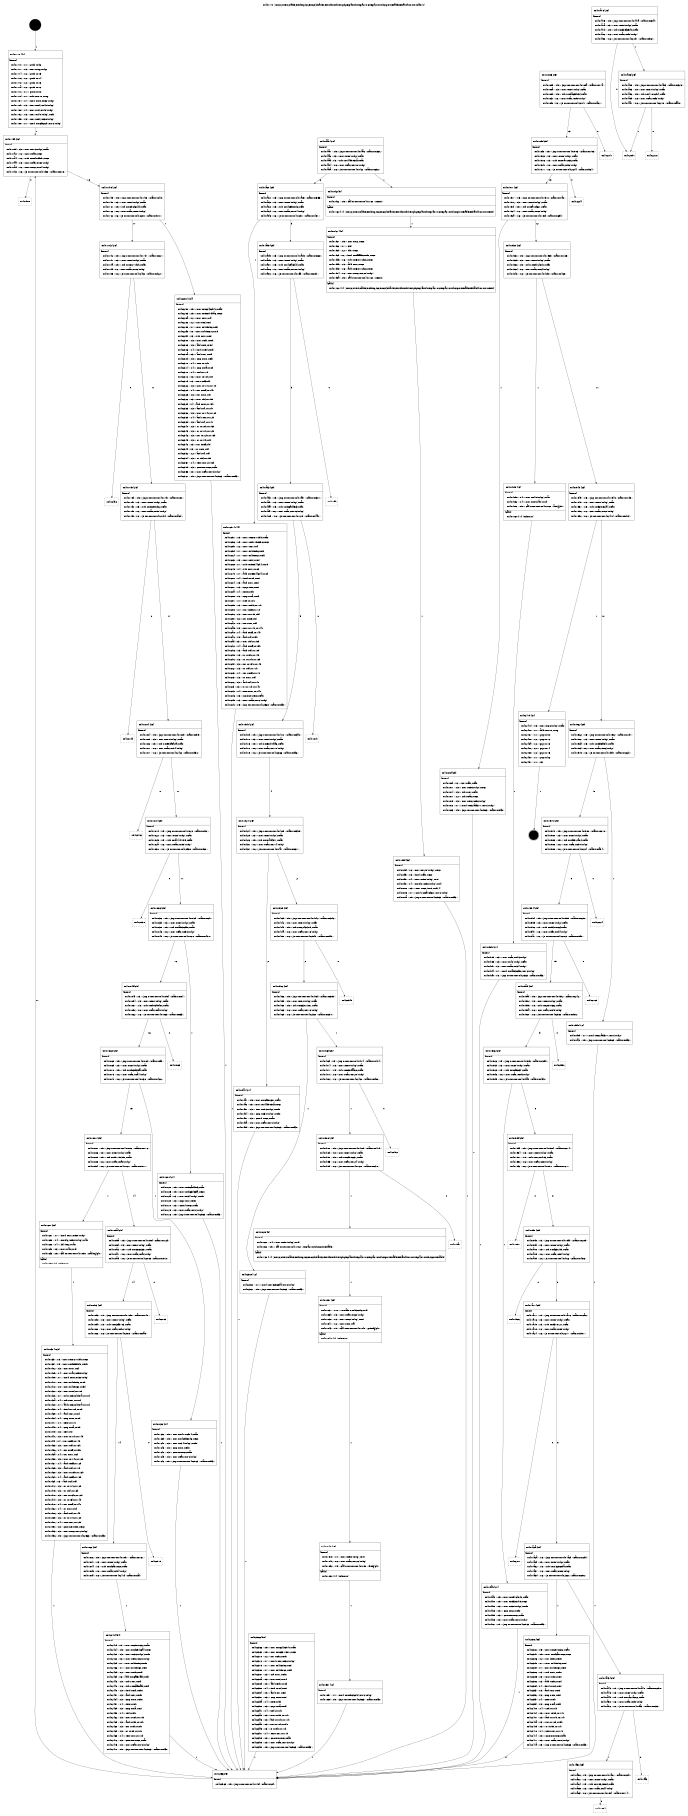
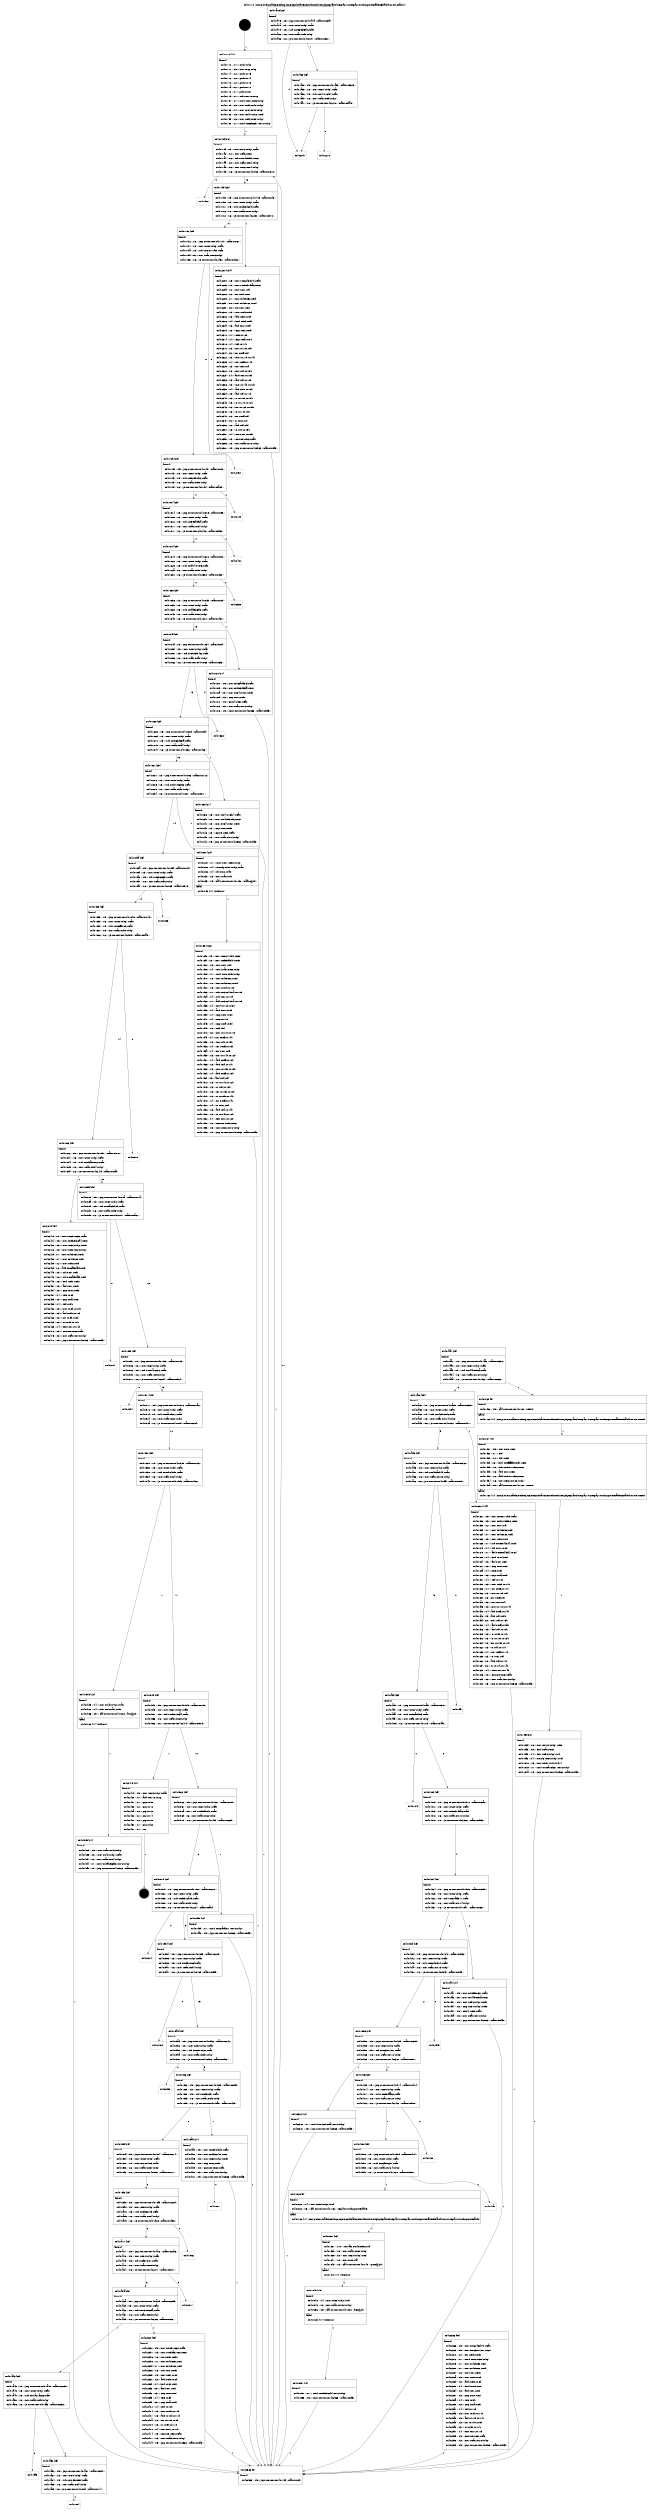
node "0x401e0f [25]": removed
edge "0x4018cc [25]" -> "0x4018e5 [25]": added, label "13"
edge "0x4019df [25]" -> "0x401e91": now "0x401bab [27]" -> "0x401e91"
edge "0x4023cc [83]" -> "0x402563 [5]": label " 17" -> " 1"
